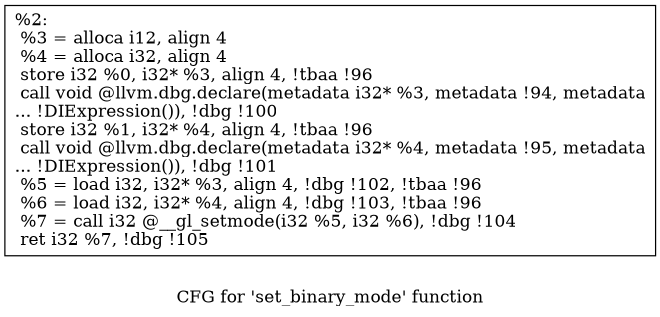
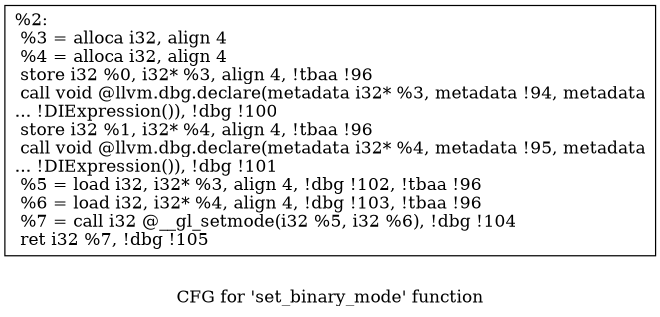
node "%2:": text "%3 = alloca i12, align 4" -> "%3 = alloca i32, align 4"
